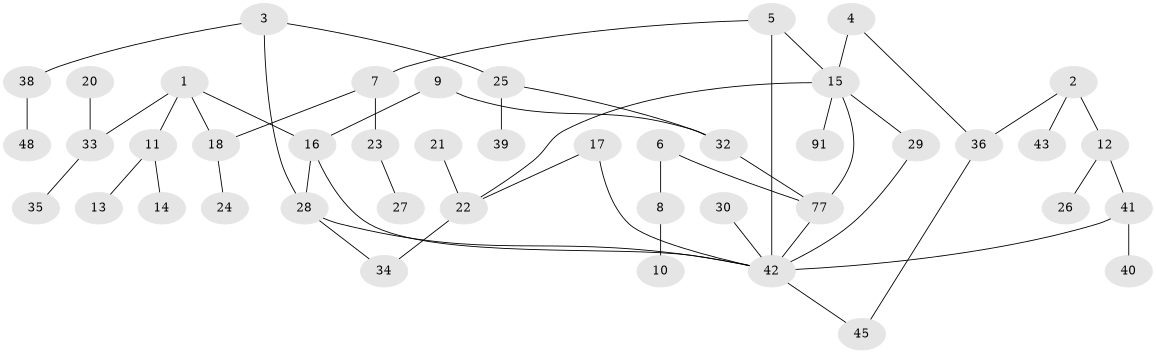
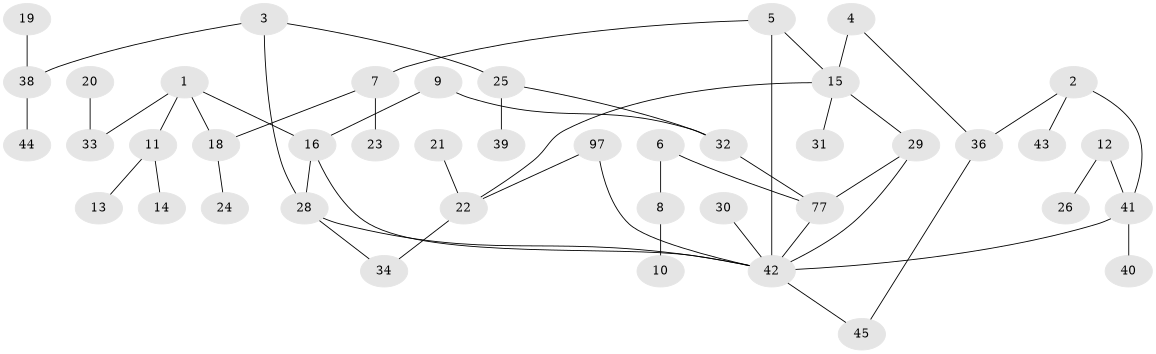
node "19": added
edge "2" -- "12": now "2" -- "41"
node "48": label "48" -> "44"
node "17": label "17" -> "97"
node "91": label "91" -> "31"
edge "15" -- "77": now "29" -- "77"
node "35": removed
node "27": removed
